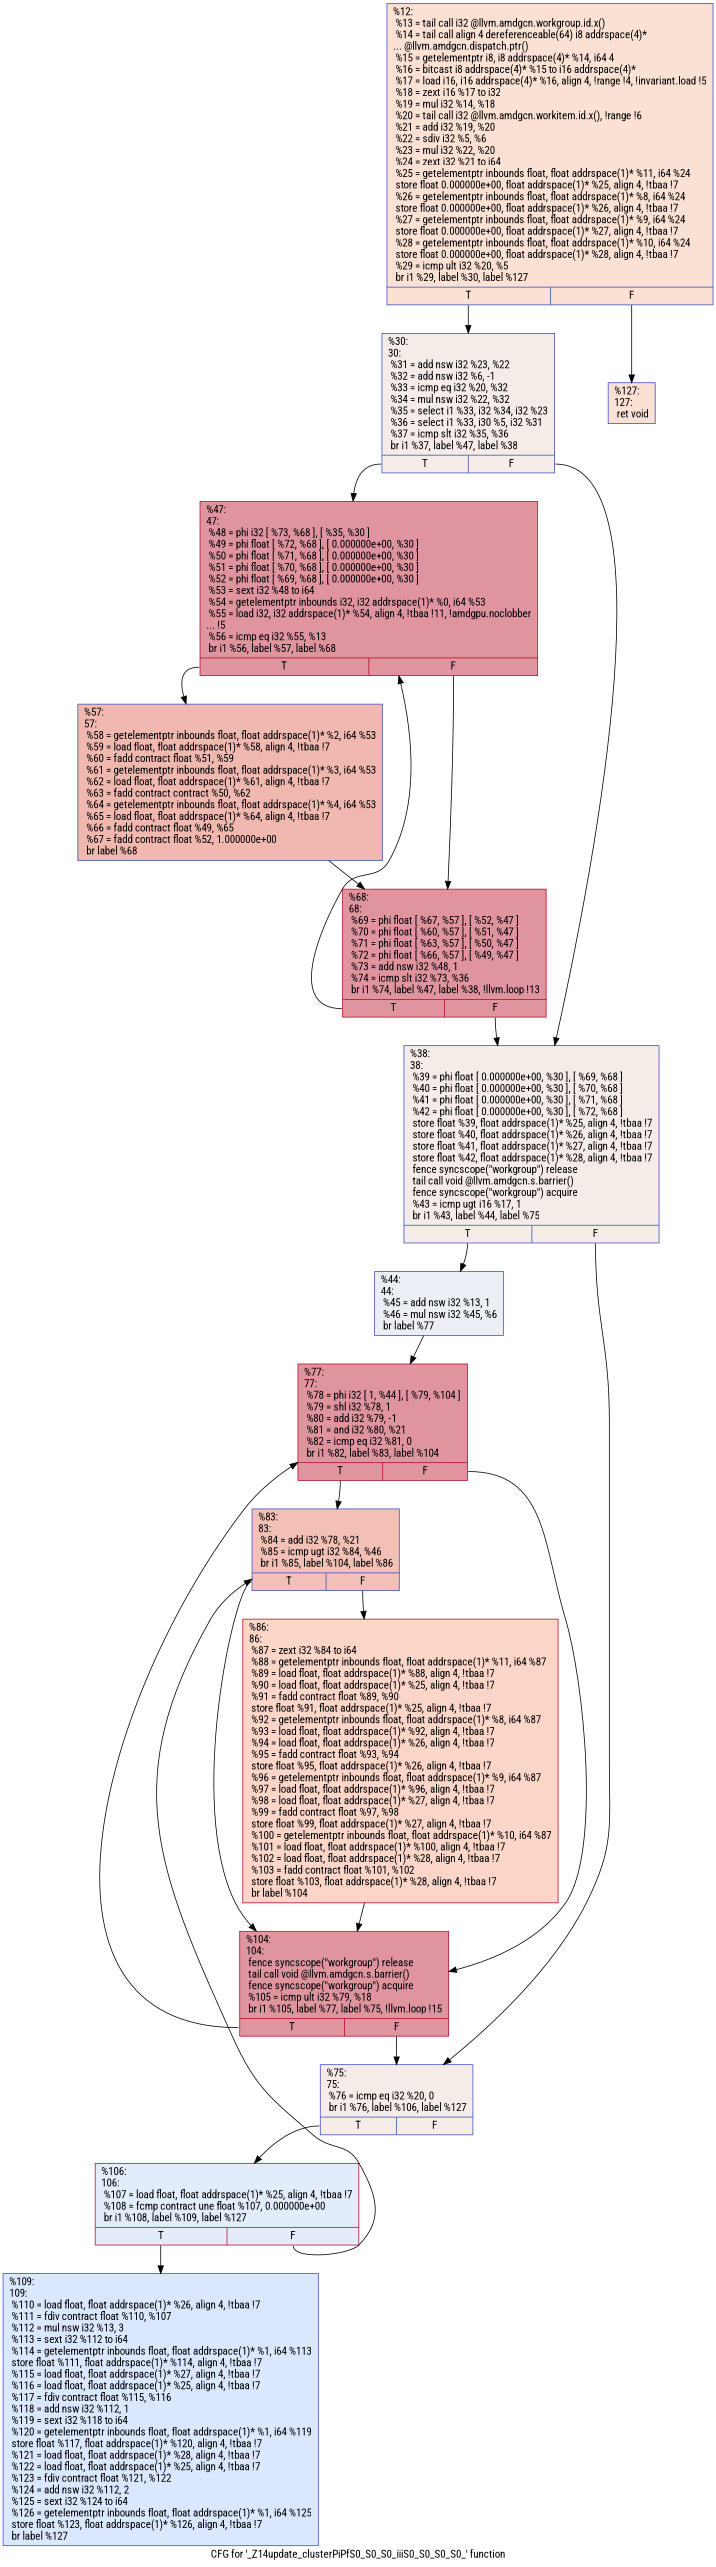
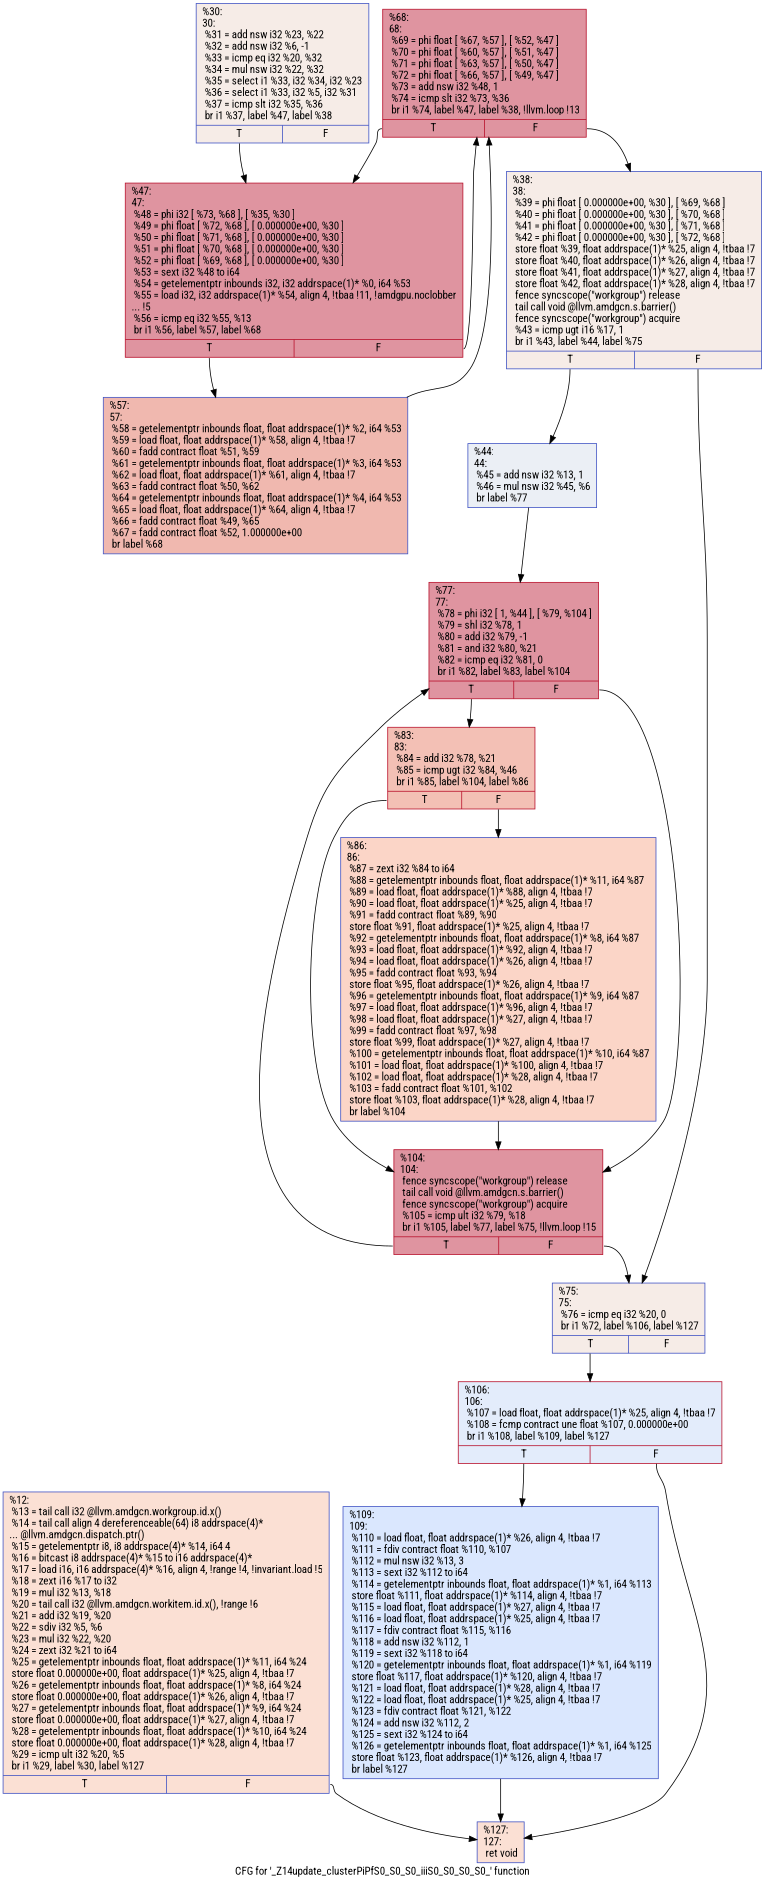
node "%12:": text "%19 = mul i32 %14, %18" -> "%19 = mul i32 %13, %18"
edge "%12:" -> "%30:": removed
node "%30:": text "%36 = select i1 %33, i30 %5, i32 %31" -> "%36 = select i1 %33, i32 %5, i32 %31"
edge "%30:" -> "%38:": removed
node "%57:": text "%63 = fadd contract contract %50, %62" -> "%63 = fadd contract float %50, %62"
node "%83:": color #3d50c3ff -> #b70d28ff
node "%86:": color #b70d28ff -> #3d50c3ff
edge "%109:" -> "%127:": added
edge "%106:" -> "%83:": now "%106:" -> "%127:"
node "%75:": text "br i1 %76, label %106, label %127" -> "br i1 %72, label %106, label %127"
